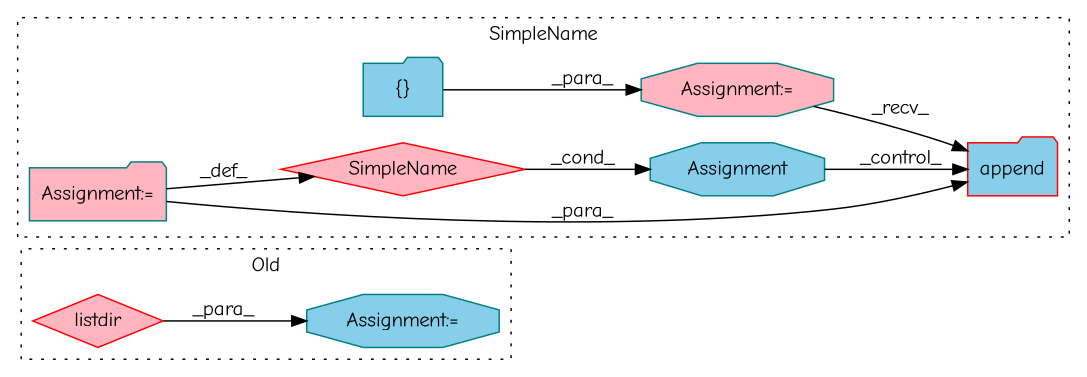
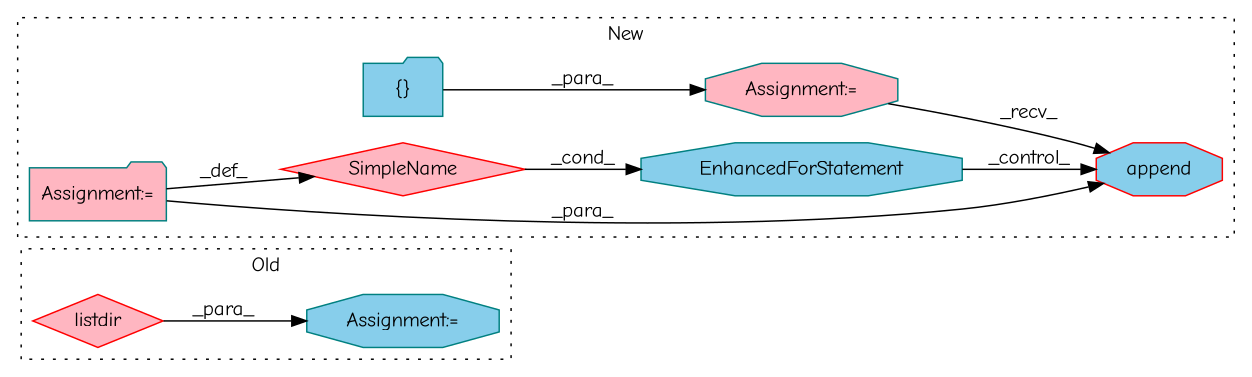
cluster "SimpleName": label "SimpleName" -> "New"
node "Assignment": label "Assignment" -> "EnhancedForStatement"
node "append": shape folder -> octagon
